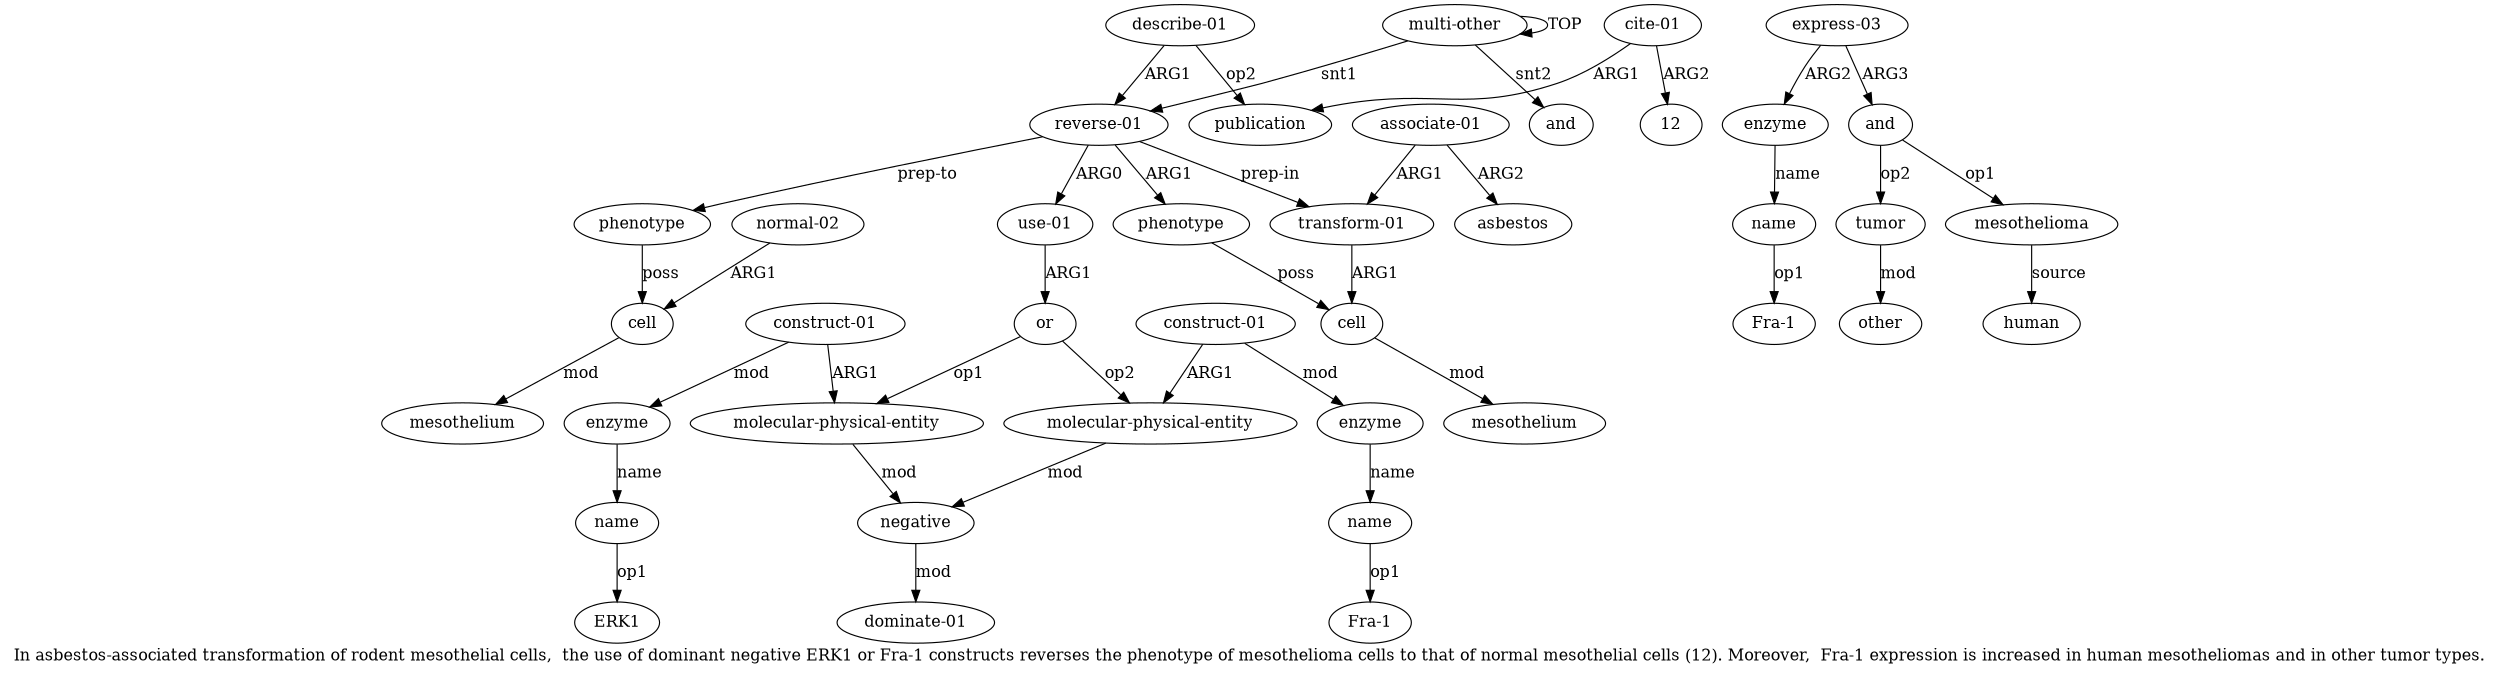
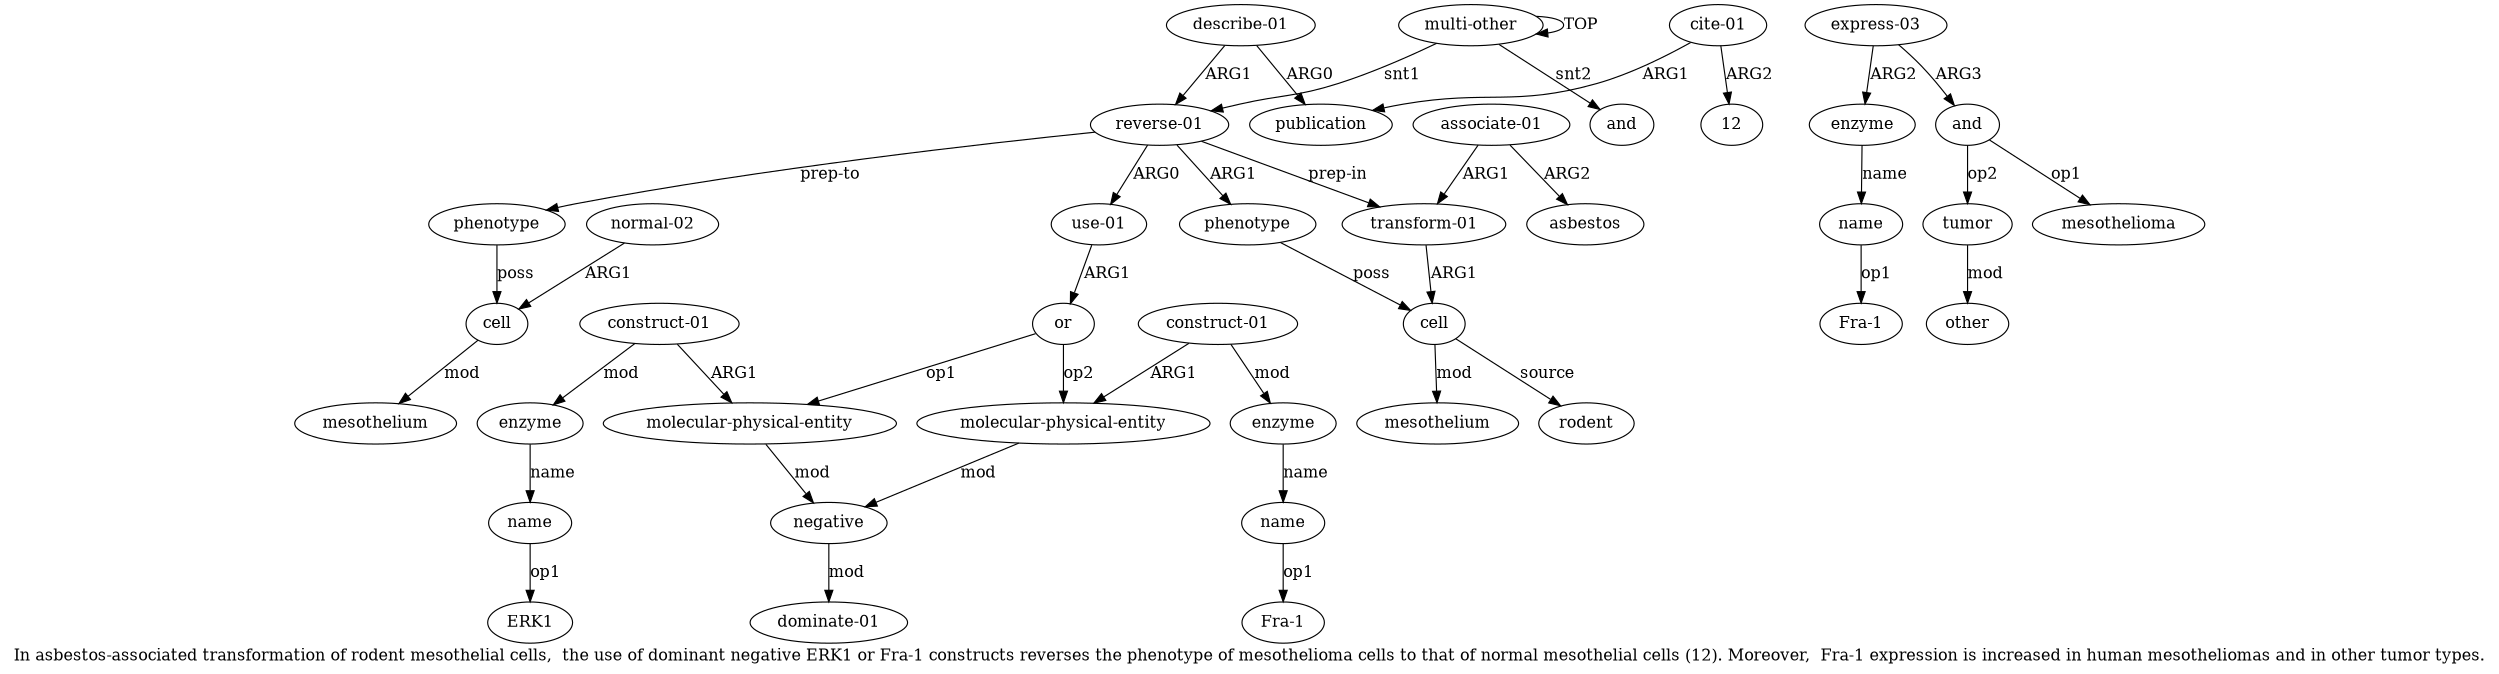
edge "describe-01" -> "publication": label "op2" -> "ARG0"
node "human": removed
node "rodent": added
